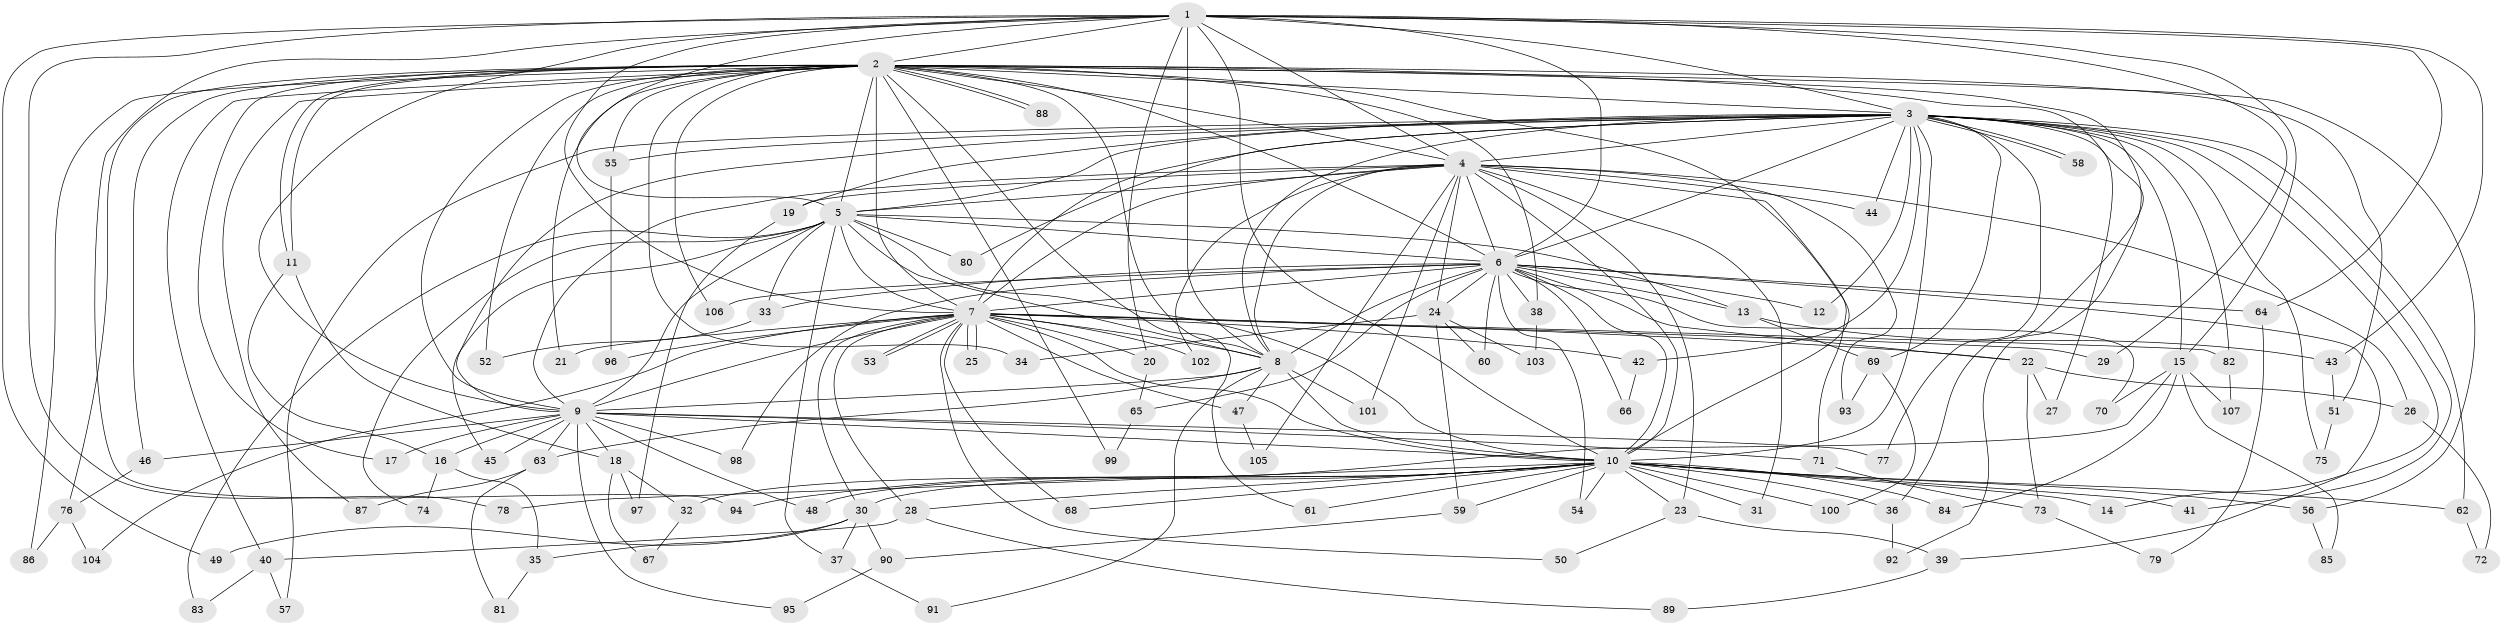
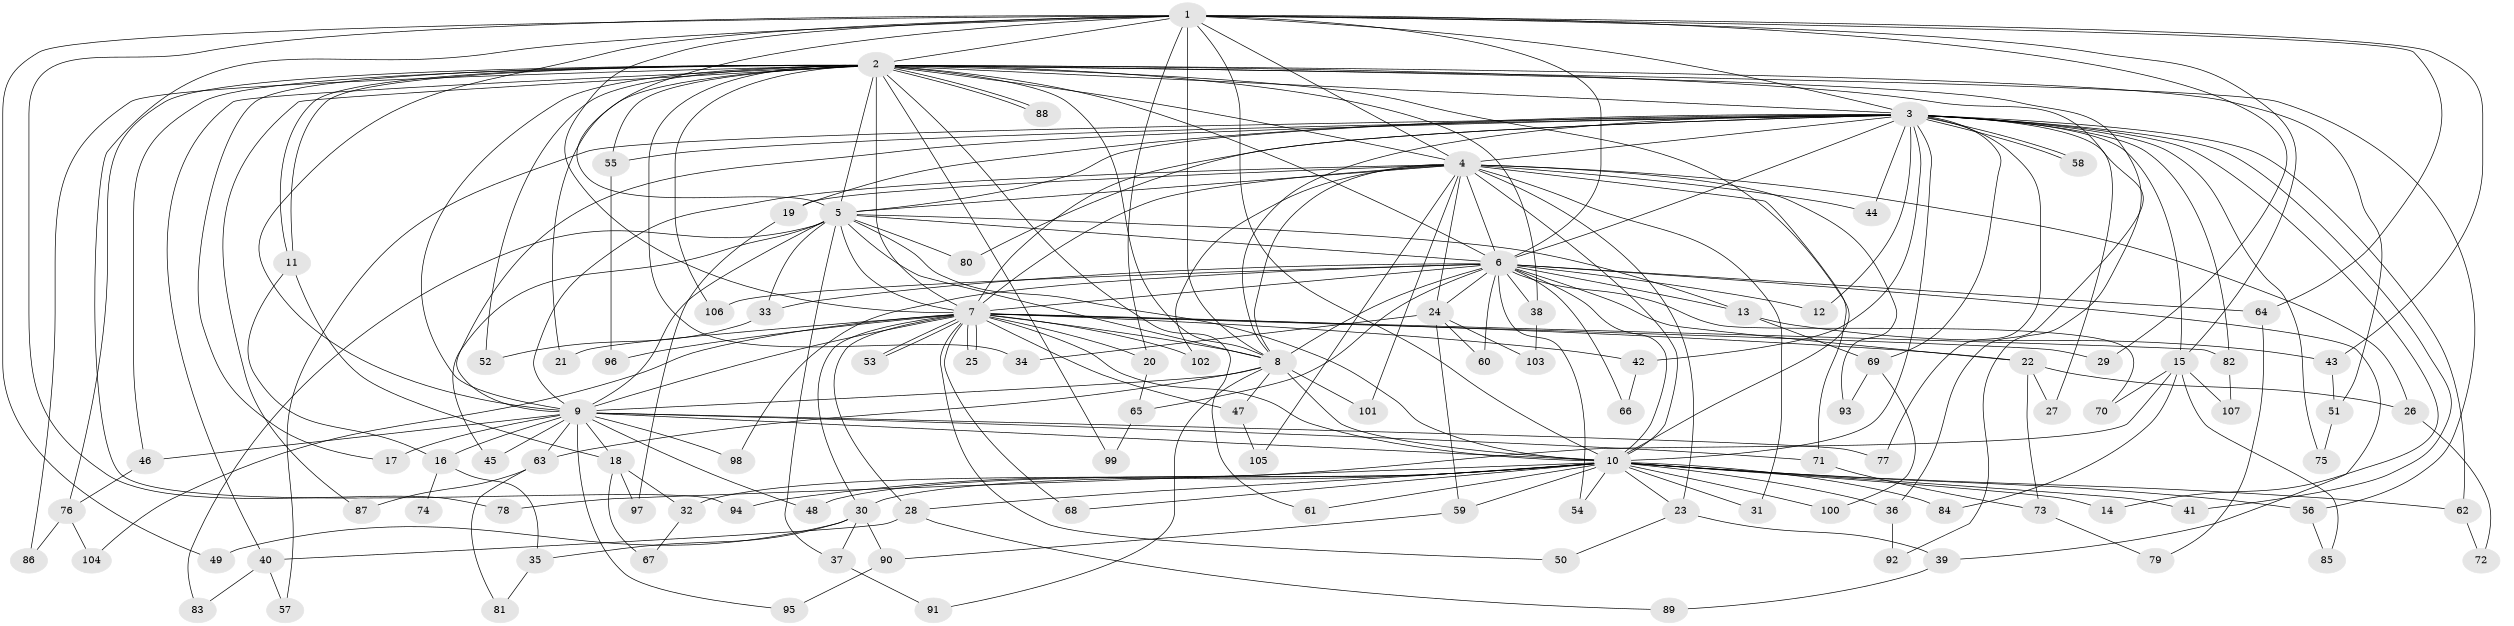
edge "5" -- "74": removed
